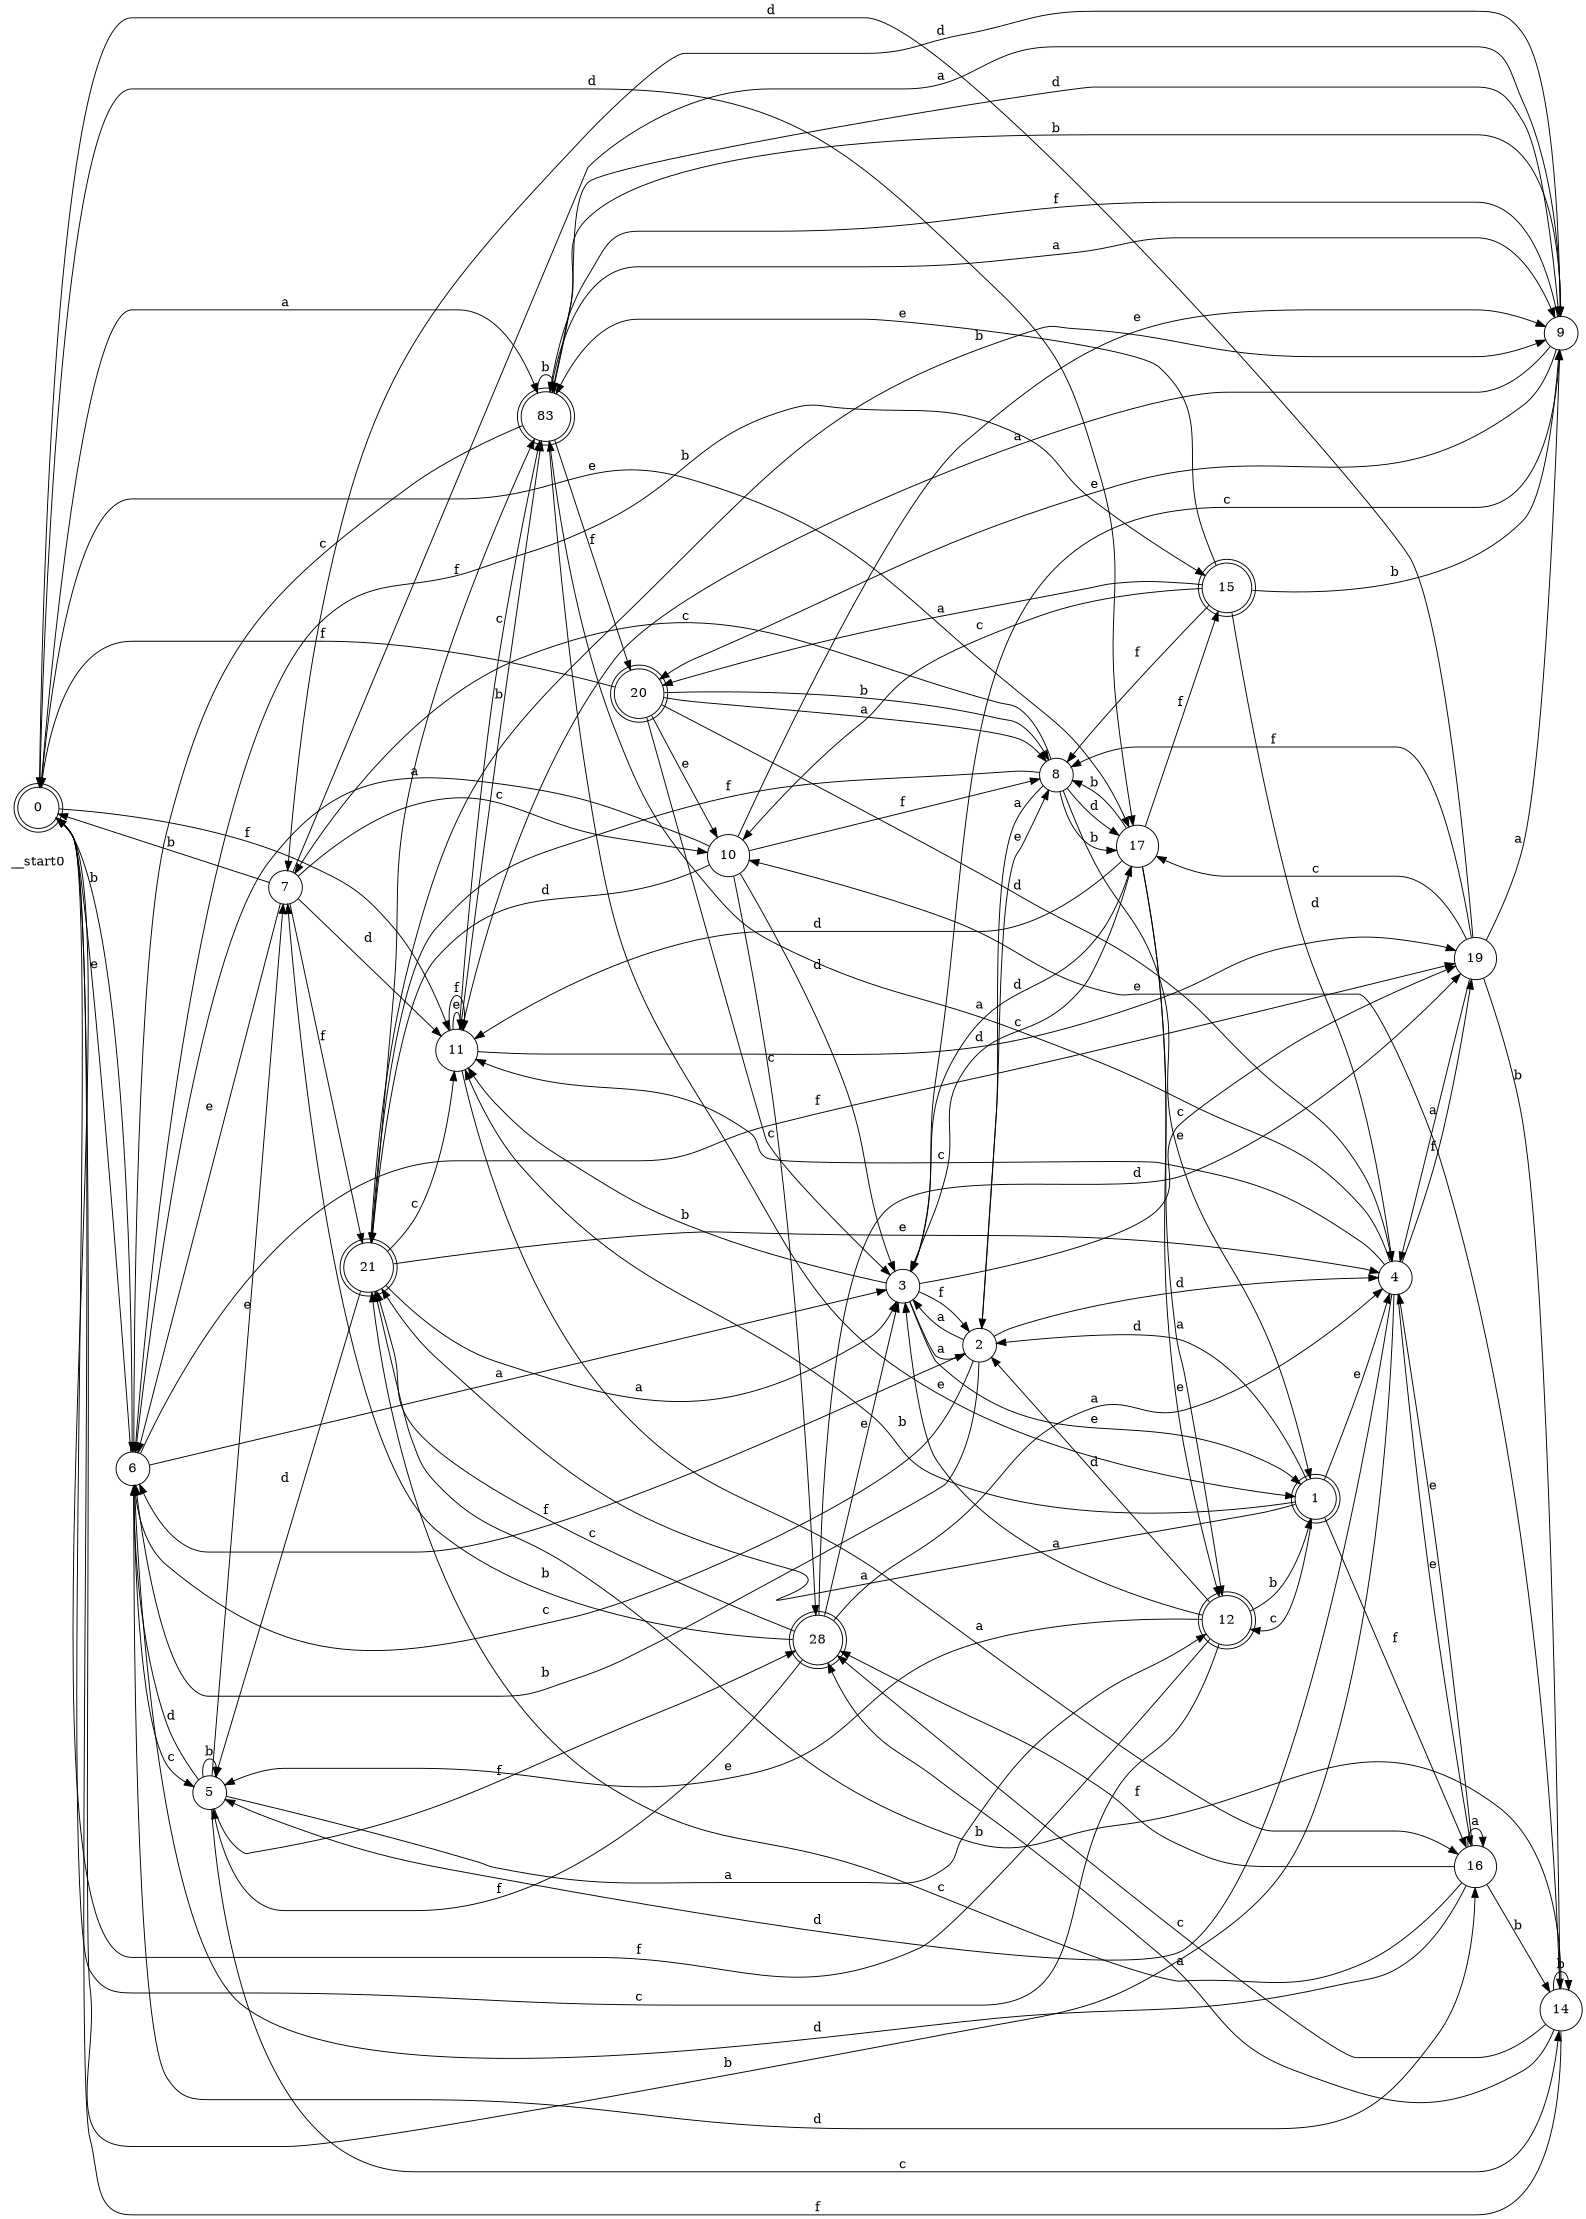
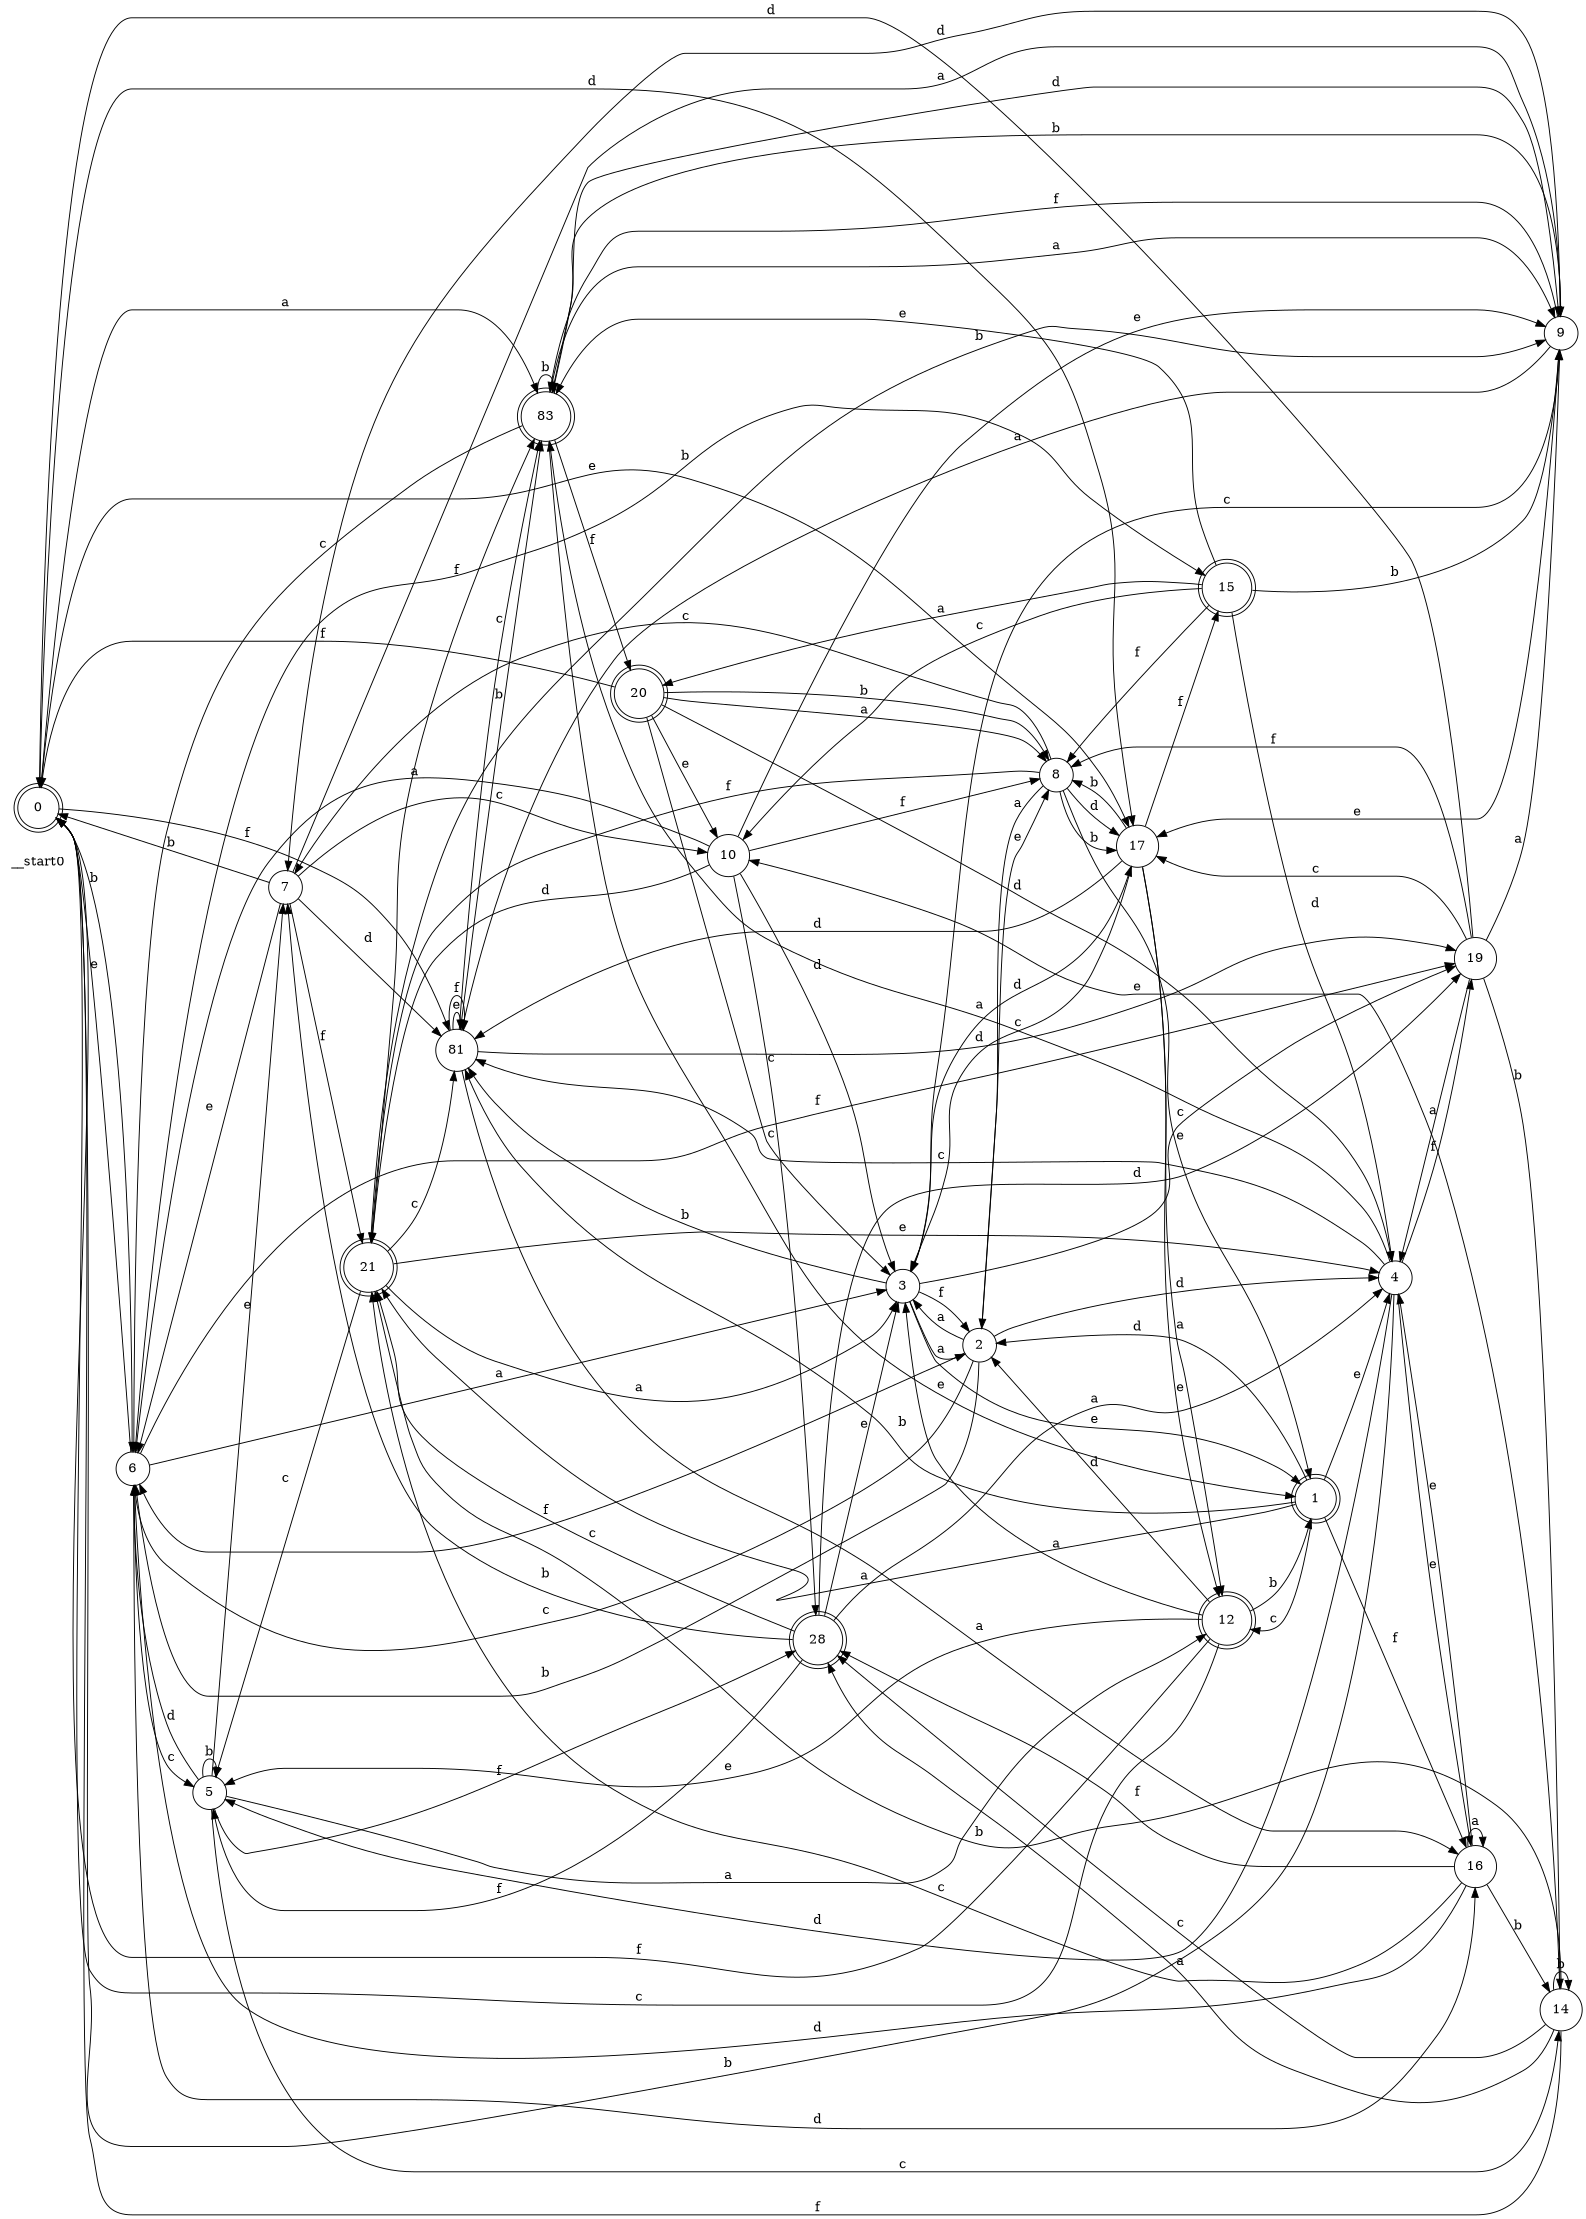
edge "9" -> "20": now "9" -> "17"
node "11": label "11" -> "81"
edge "21" -> "5": label "d" -> "c"
